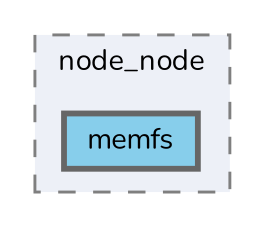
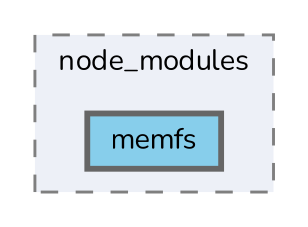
cluster "node_node": label "node_node" -> "node_modules"
